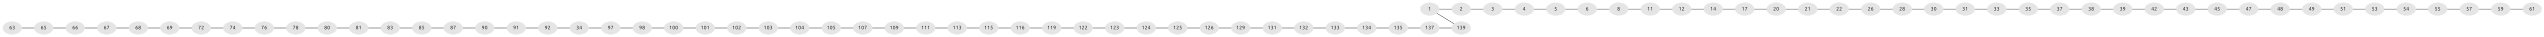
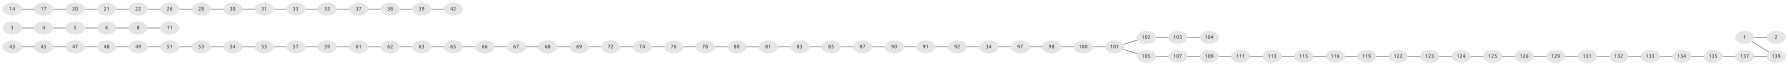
edge "2" -- "3": removed
node "12": removed
edge "42" -- "43": removed
edge "104" -- "105": now "101" -- "105"
node "62": added
